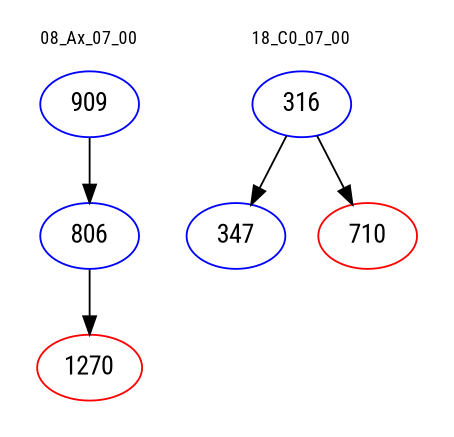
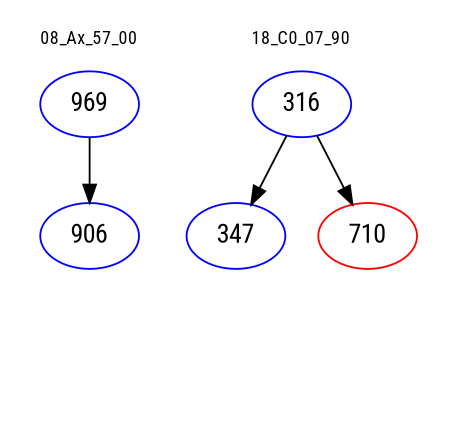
cluster "08_Ax_07_00": label "08_Ax_07_00" -> "08_Ax_57_00"
cluster "18_C0_07_00": label "18_C0_07_00" -> "18_C0_07_90"
node "909": label "909" -> "969"
node "806": label "806" -> "906"
node "1270": removed
